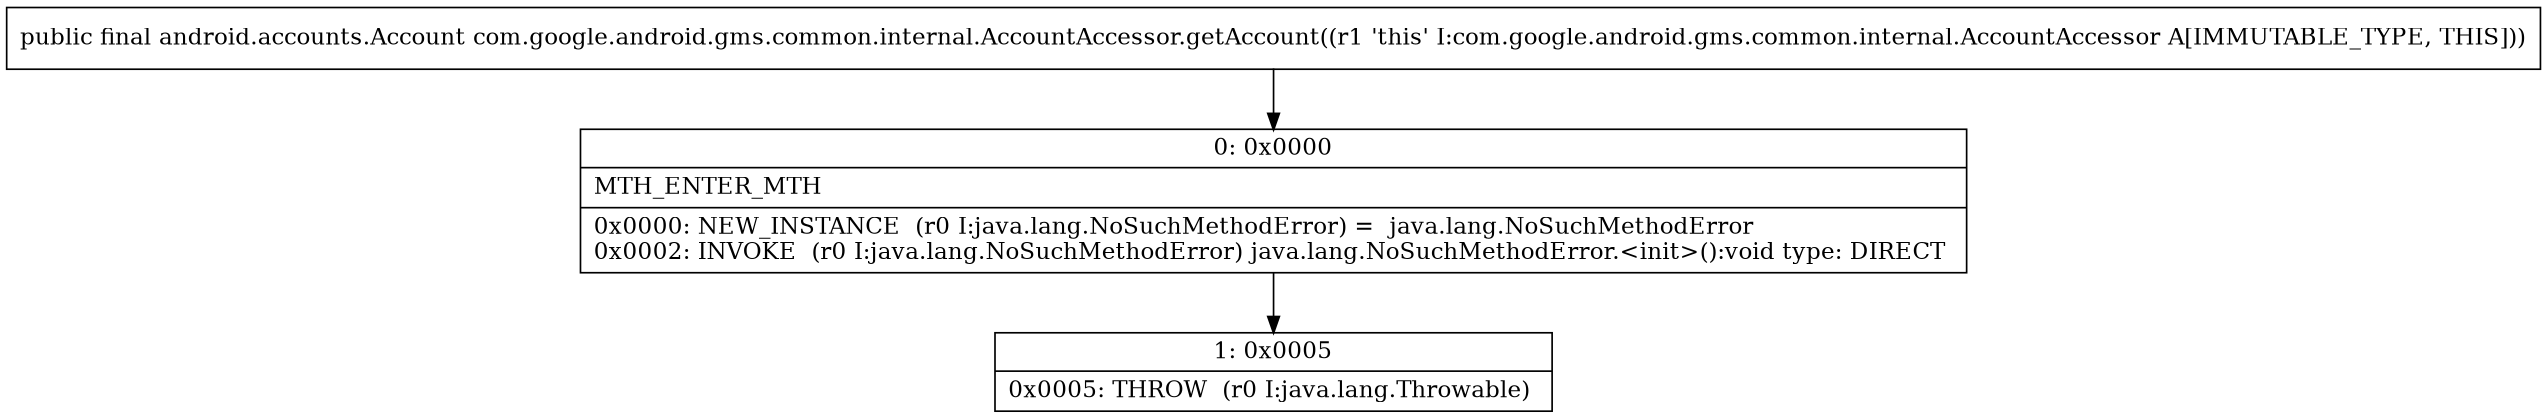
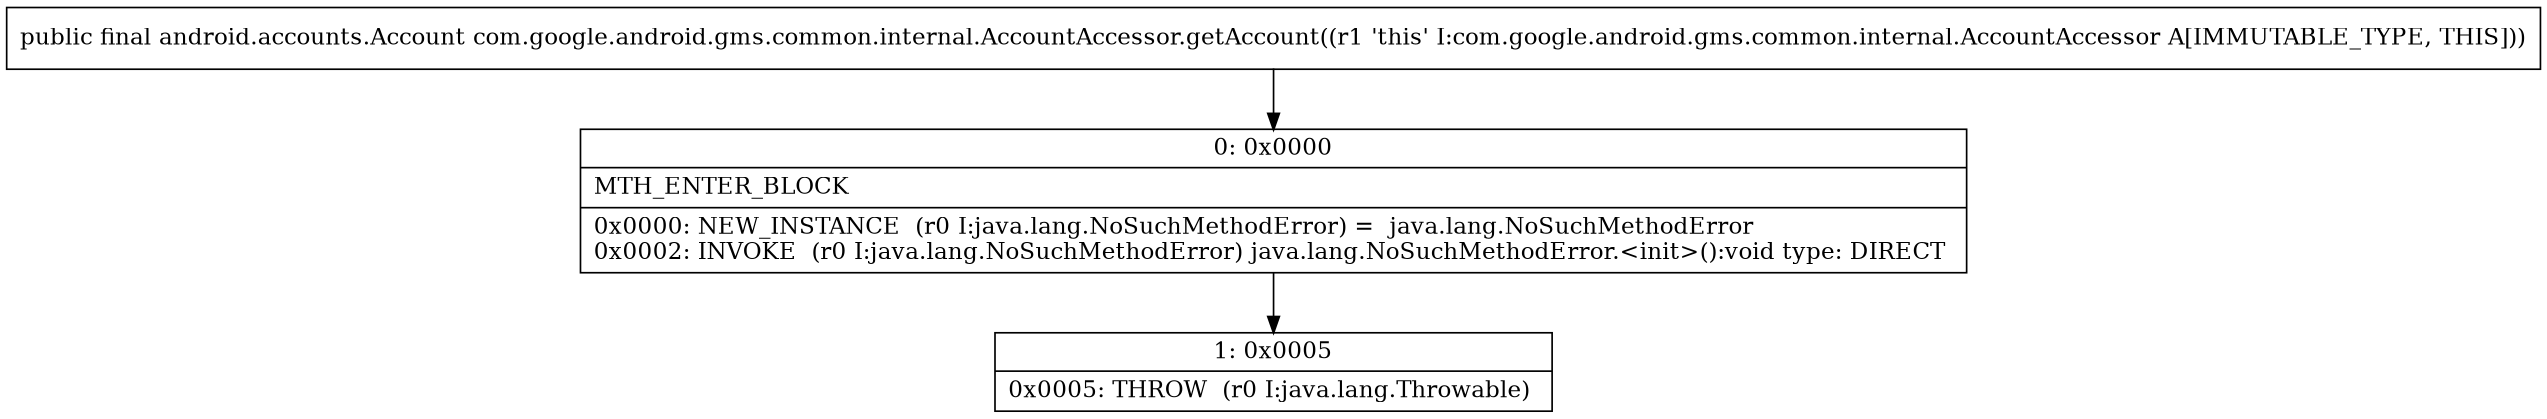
node "0: 0x0000": text "MTH_ENTER_MTH" -> "MTH_ENTER_BLOCK"
